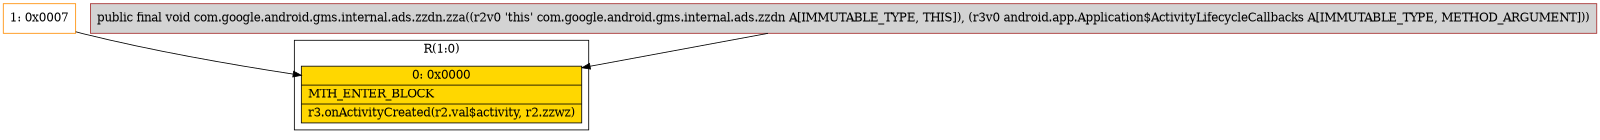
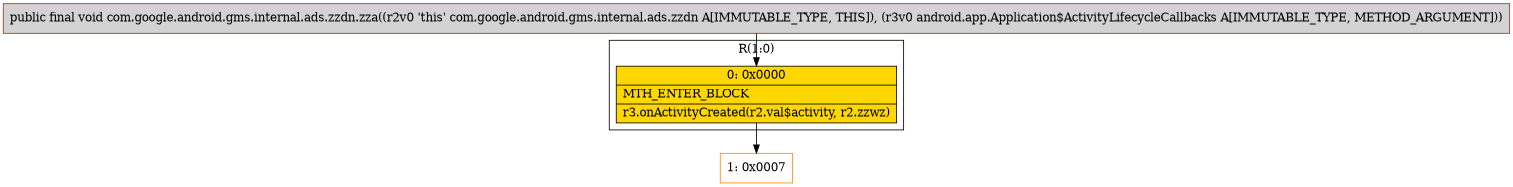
edge "1: 0x0007" -> "0: 0x0000": reversed
